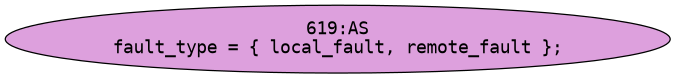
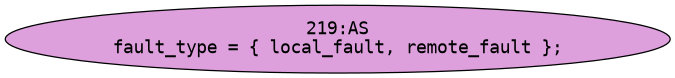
node "619:AS fault_type = { local_fault, remote_fault };": label "619:AS fault_type = { local_fault, remote_fault };" -> "219:AS fault_type = { local_fault, remote_fault };"
